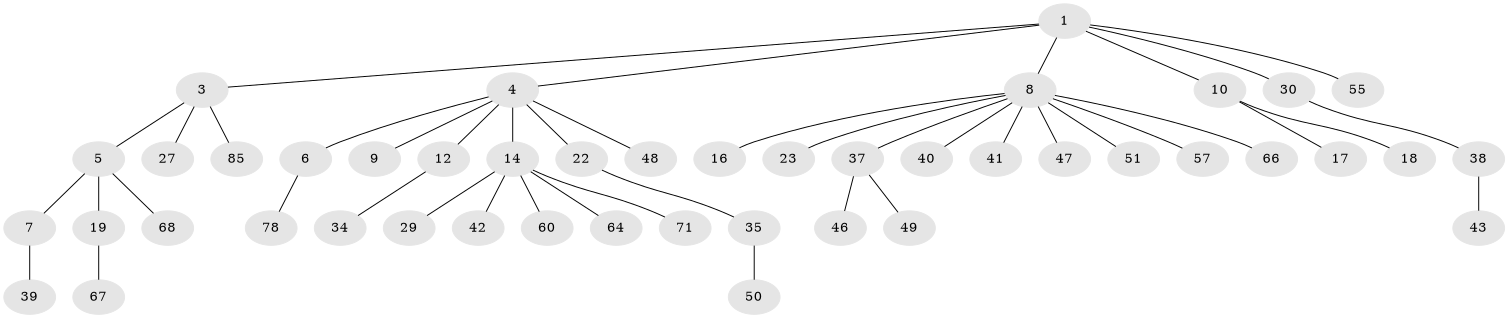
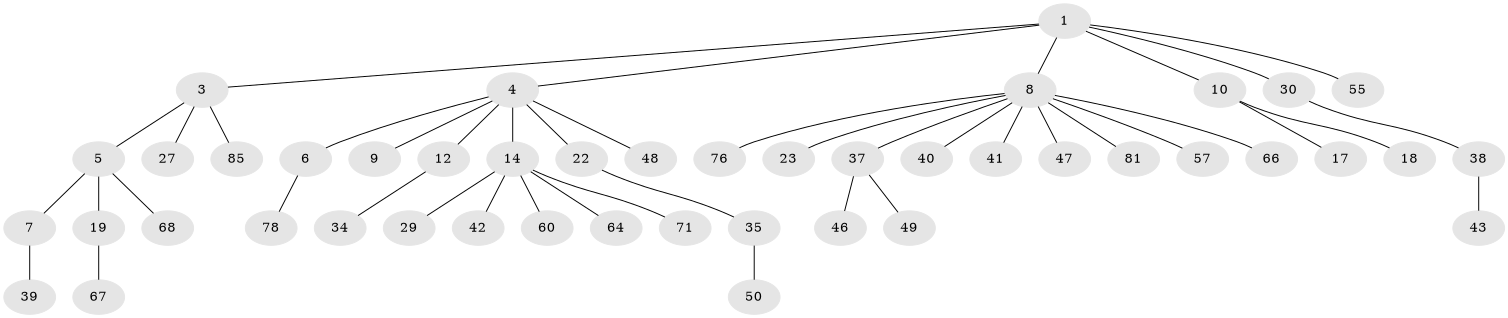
node "16": label "16" -> "76"
node "51": label "51" -> "81"
